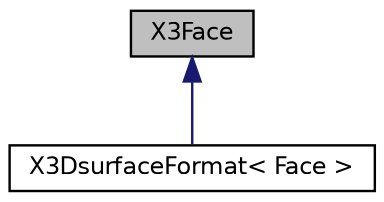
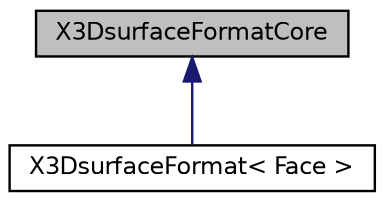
node "X3Face": label "X3Face" -> "X3DsurfaceFormatCore"
